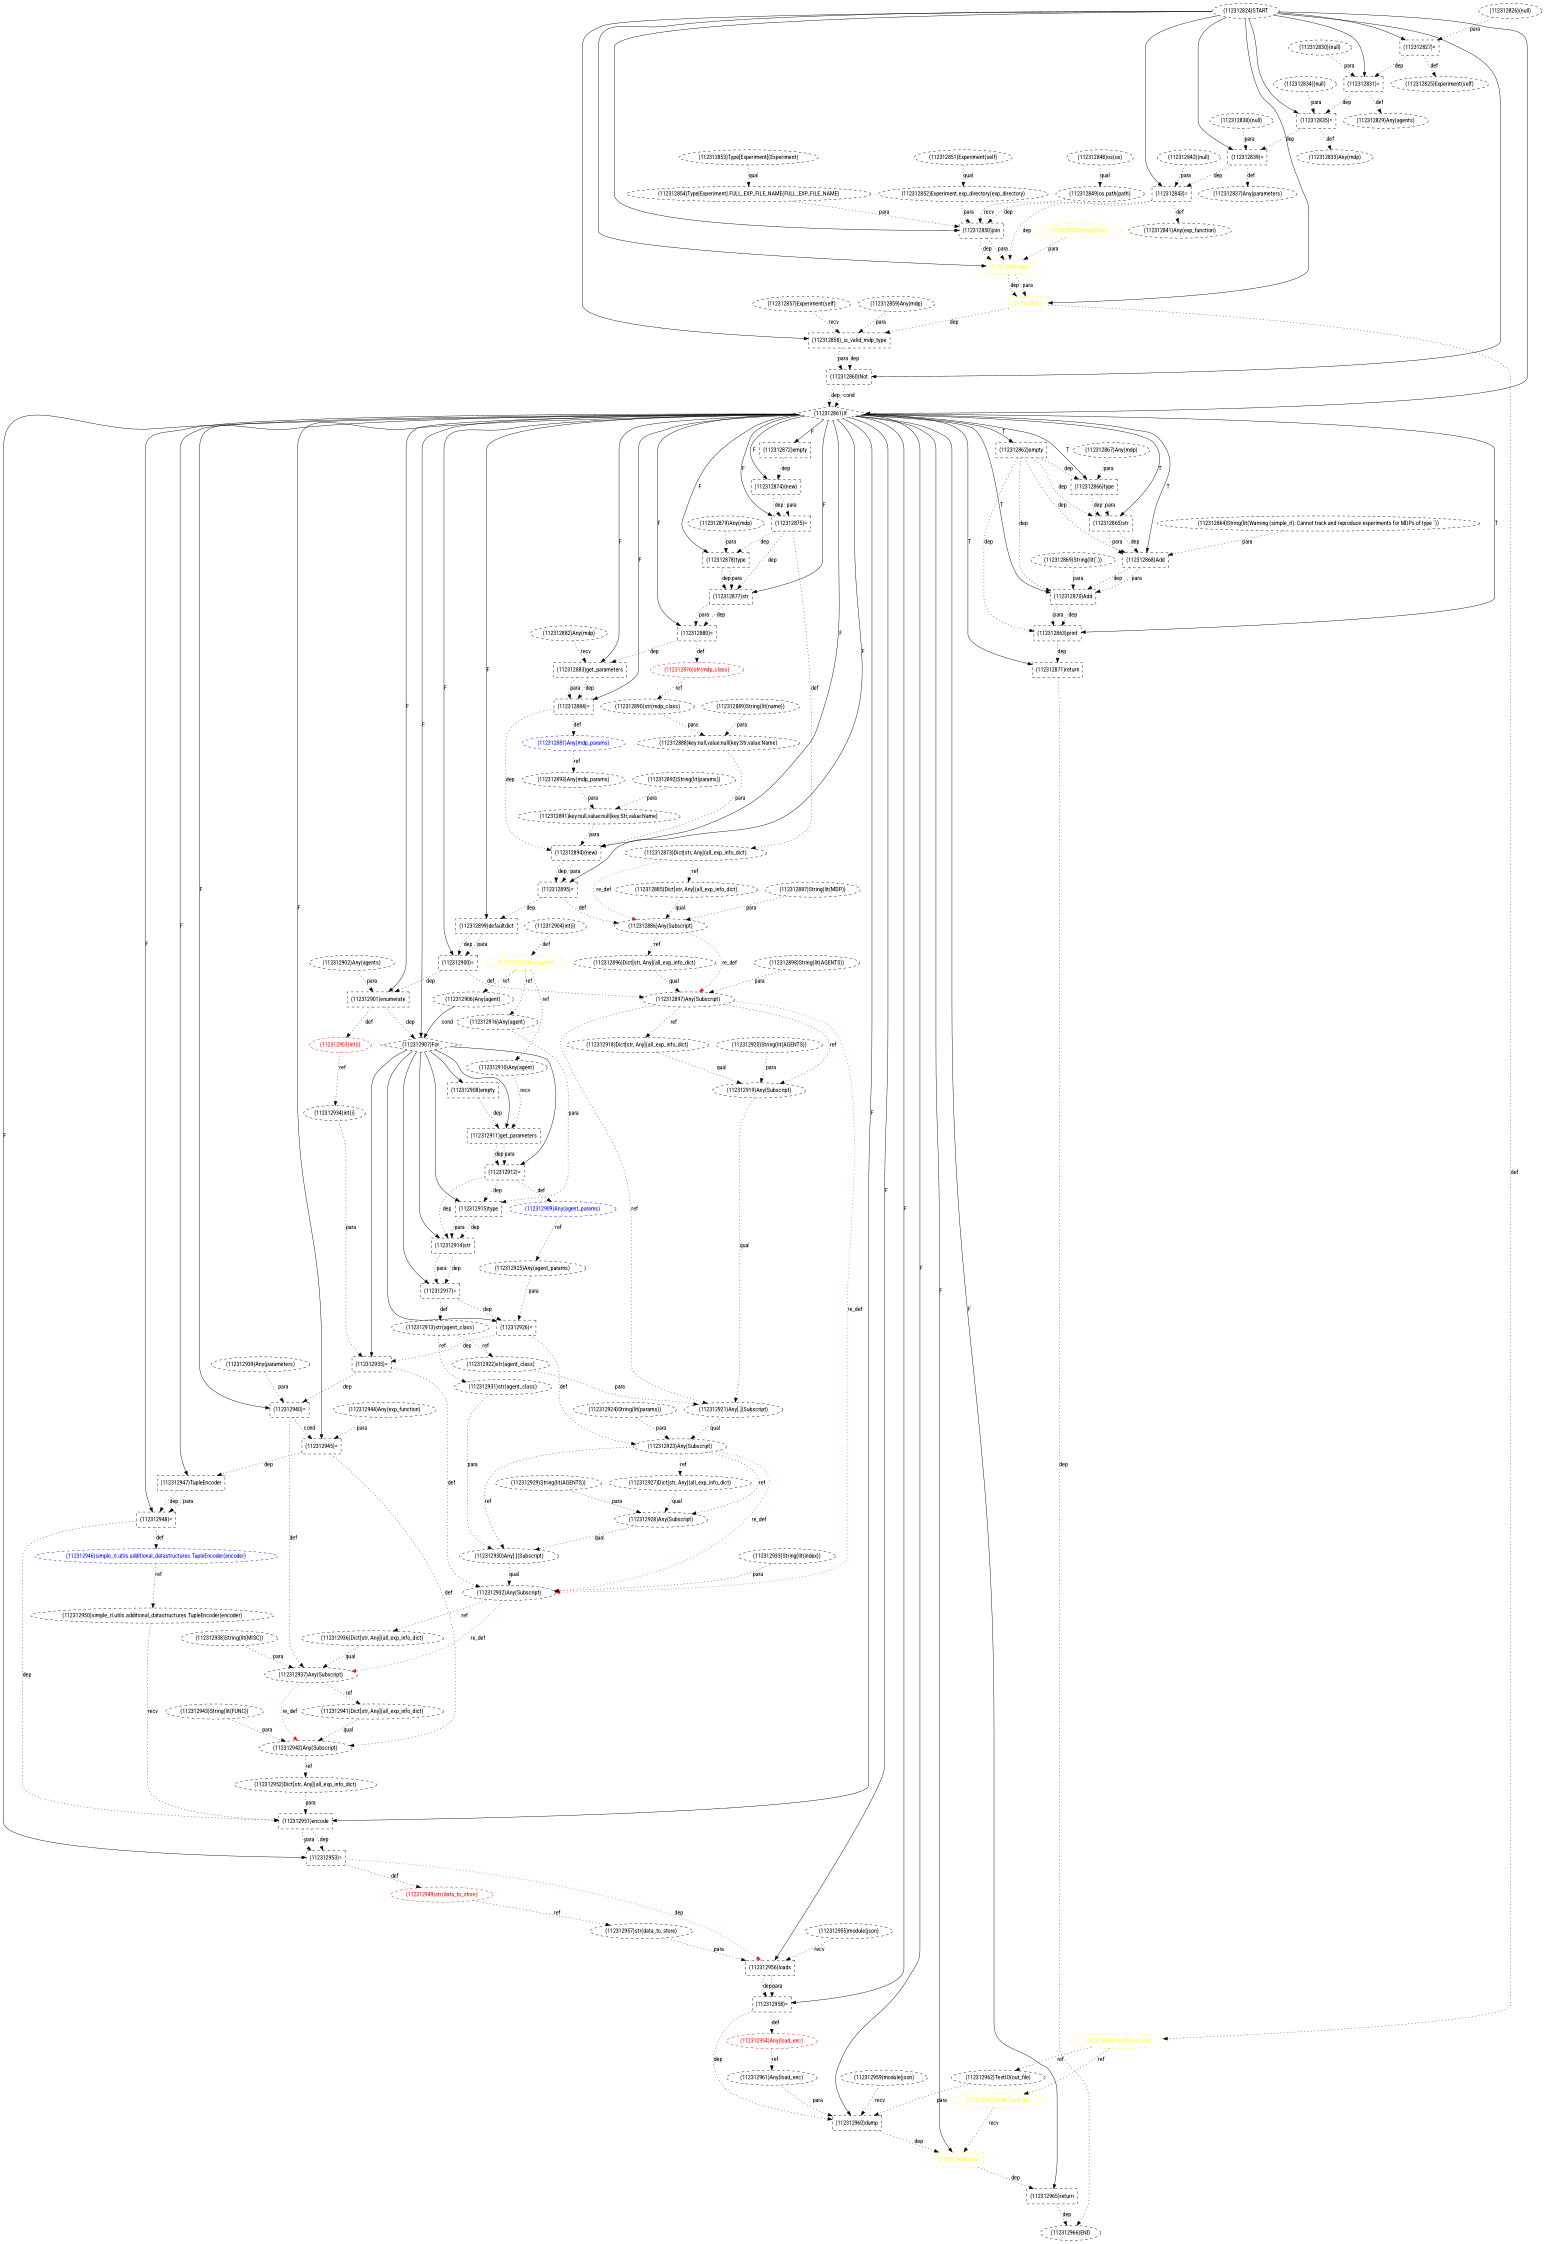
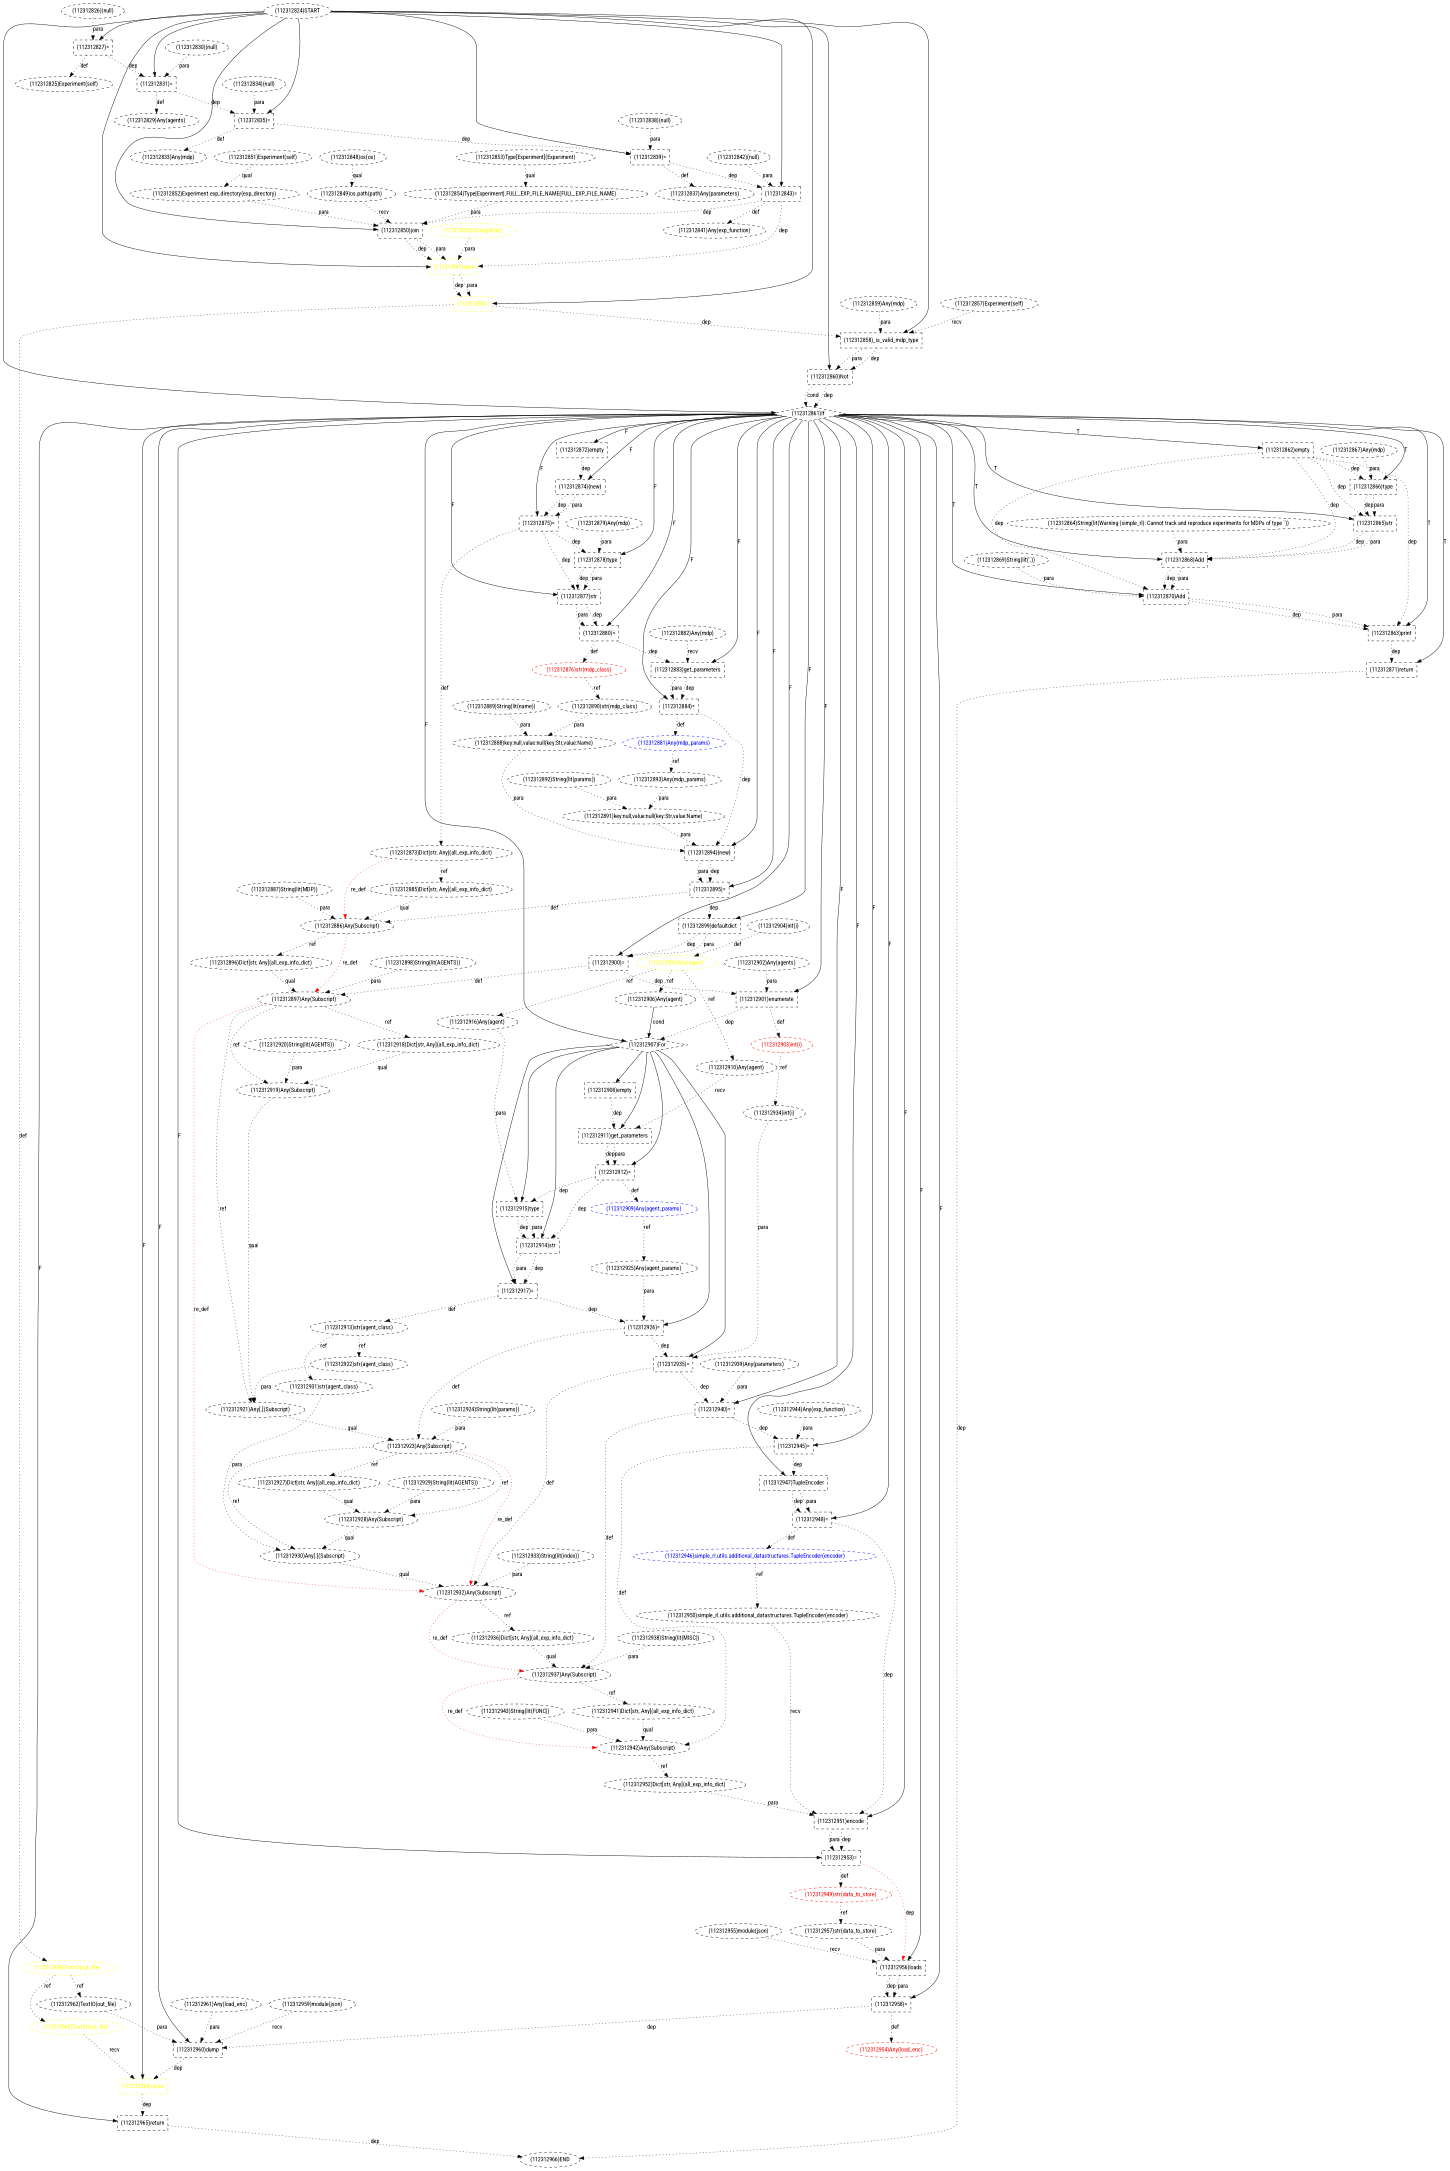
edge "(112312940)=" -> "(112312945)=": label "cond" -> "dep"
edge "(112312954)Any(load_enc)" -> "(112312961)Any(load_enc)": removed, label "ref"
